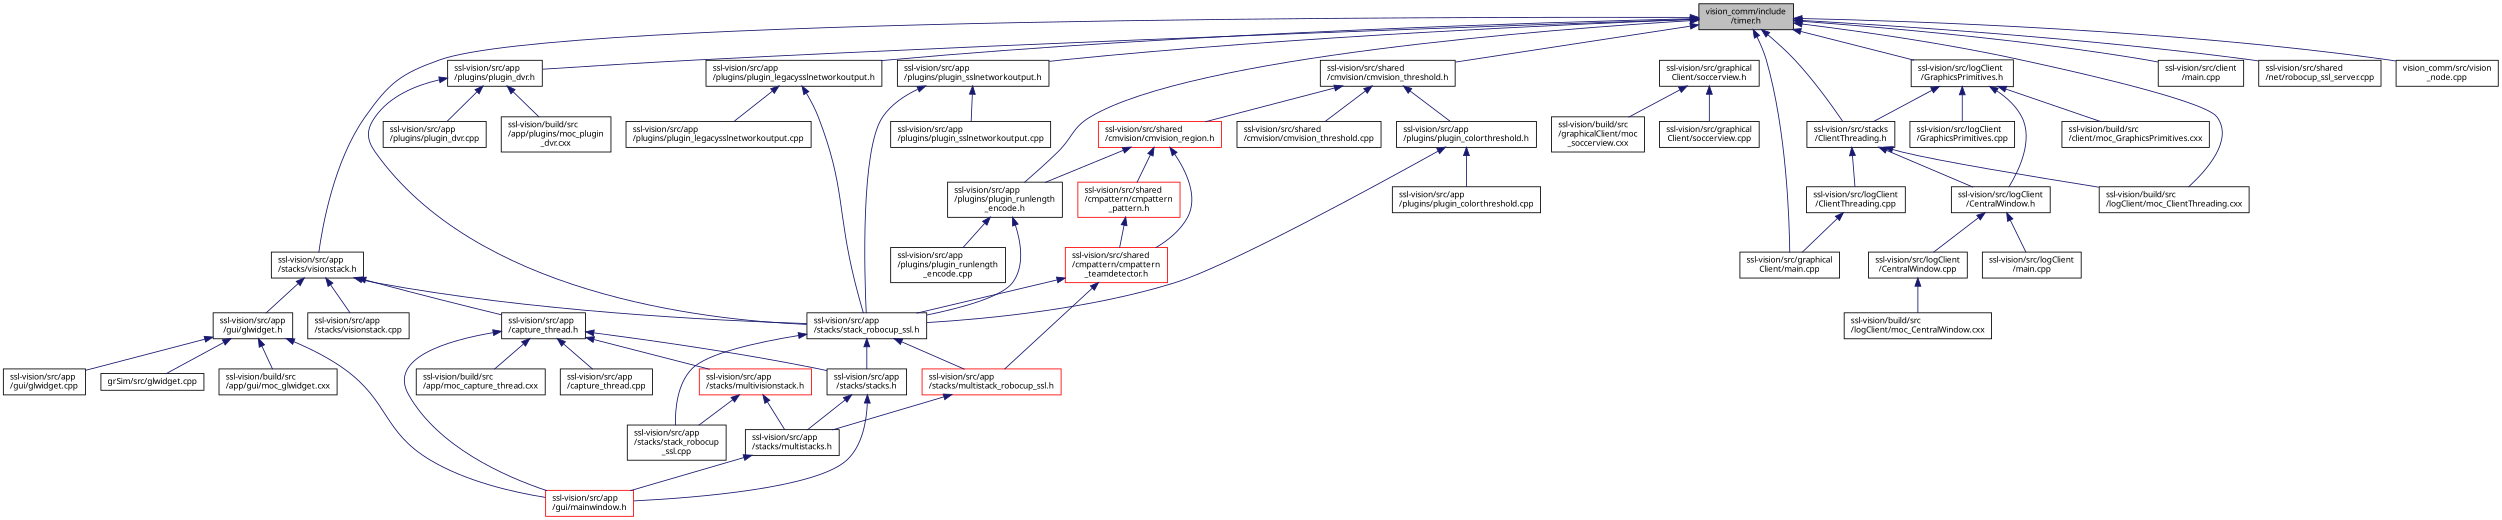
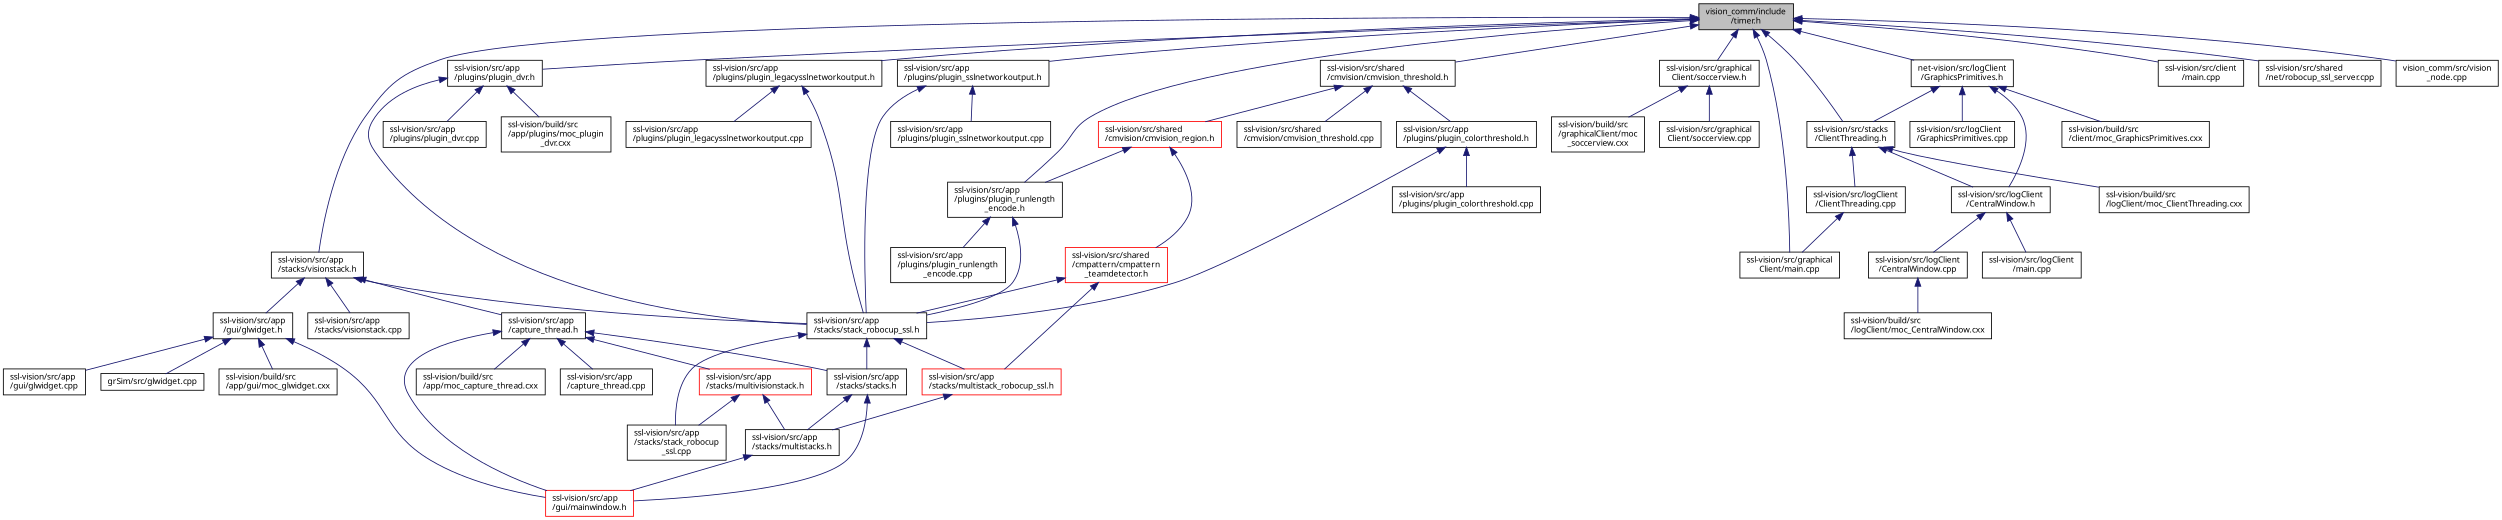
edge "ssl-vision/build/src /logClient/moc_ClientThreading.cxx" -> "vision_comm/include /timer.h": now "ssl-vision/src/graphical Client/soccerview.h" -> "vision_comm/include /timer.h"
node "ssl-vision/src/logClient /GraphicsPrimitives.h": label "ssl-vision/src/logClient /GraphicsPrimitives.h" -> "net-vision/src/logClient /GraphicsPrimitives.h"
node "ssl-vision/src/shared /cmpattern/cmpattern _pattern.h": removed
